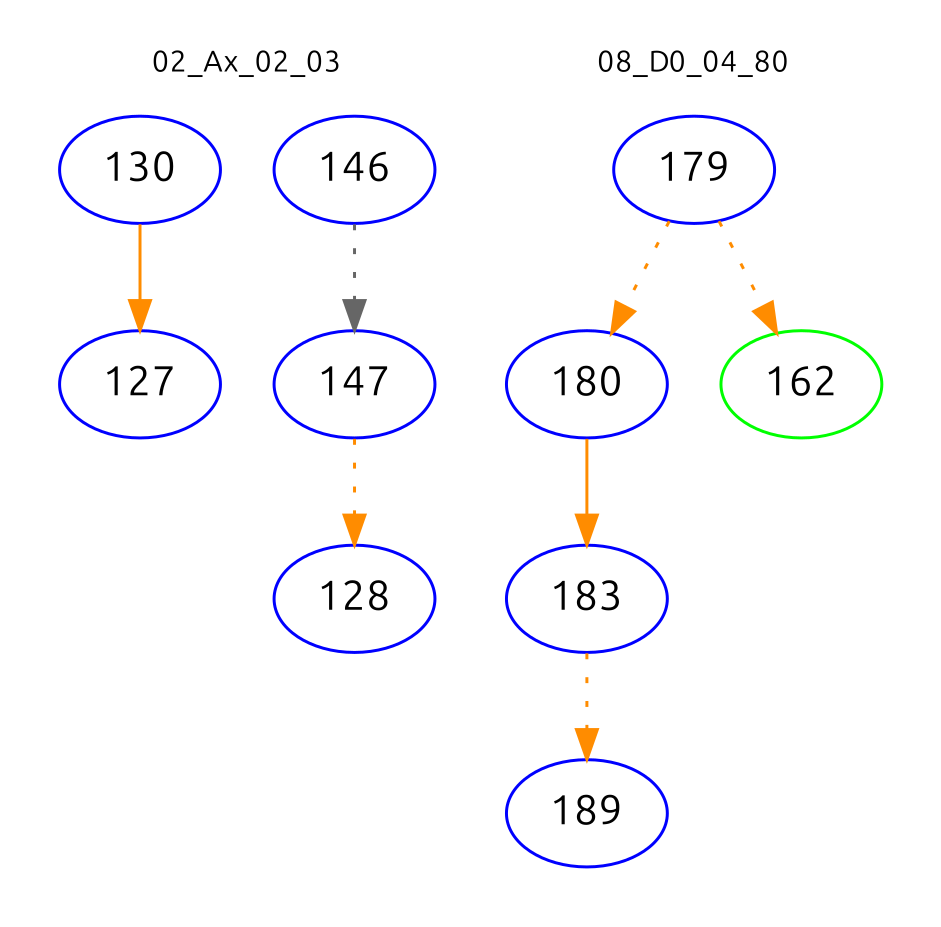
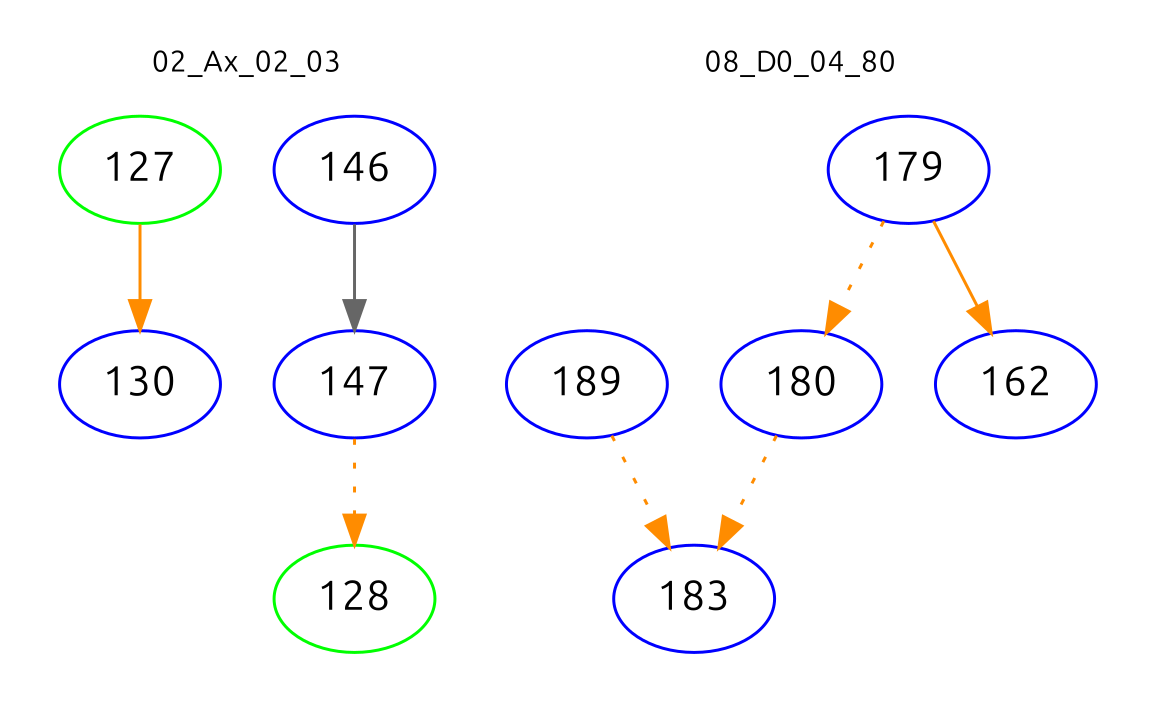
edge "130" -> "127": reversed
edge "146" -> "147": style dotted -> solid
edge "179" -> "162": style dotted -> solid
node "127": color blue -> green
node "162": color green -> blue
edge "180" -> "183": style solid -> dotted
node "128": color blue -> green
edge "183" -> "189": reversed
